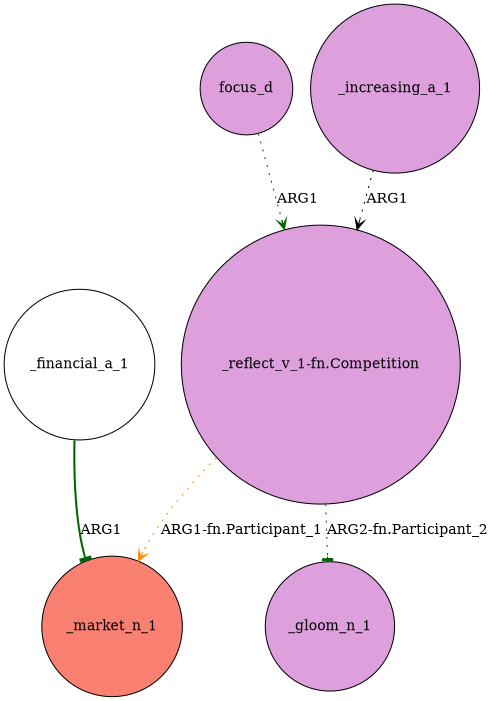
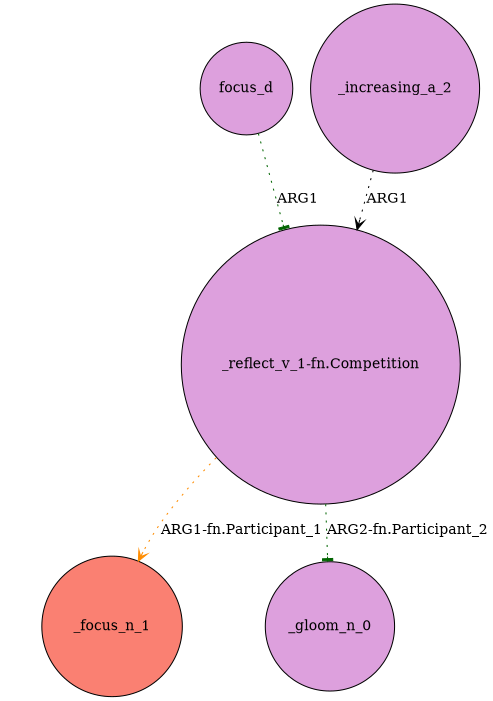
node "_increasing_a_1": label "_increasing_a_1" -> "_increasing_a_2"
edge "focus_d" -> "_reflect_v_1-fn.Competition": arrowhead vee -> tee
node "_financial_a_1": removed
node "_market_n_1": label "_market_n_1" -> "_focus_n_1"
node "_gloom_n_1": label "_gloom_n_1" -> "_gloom_n_0"
